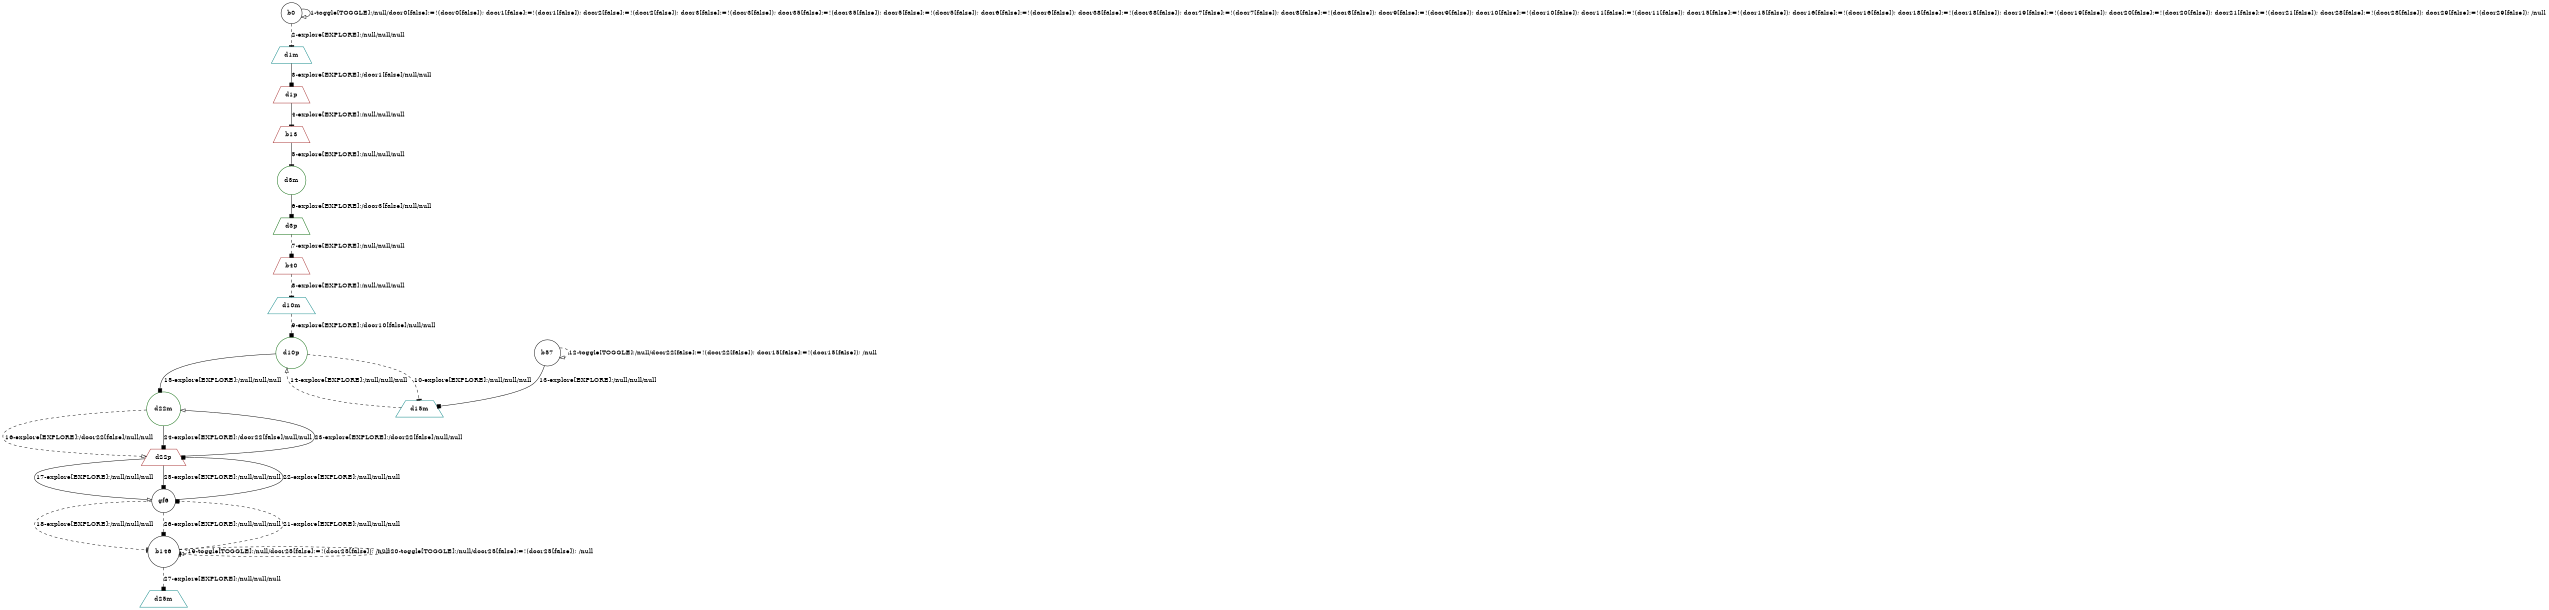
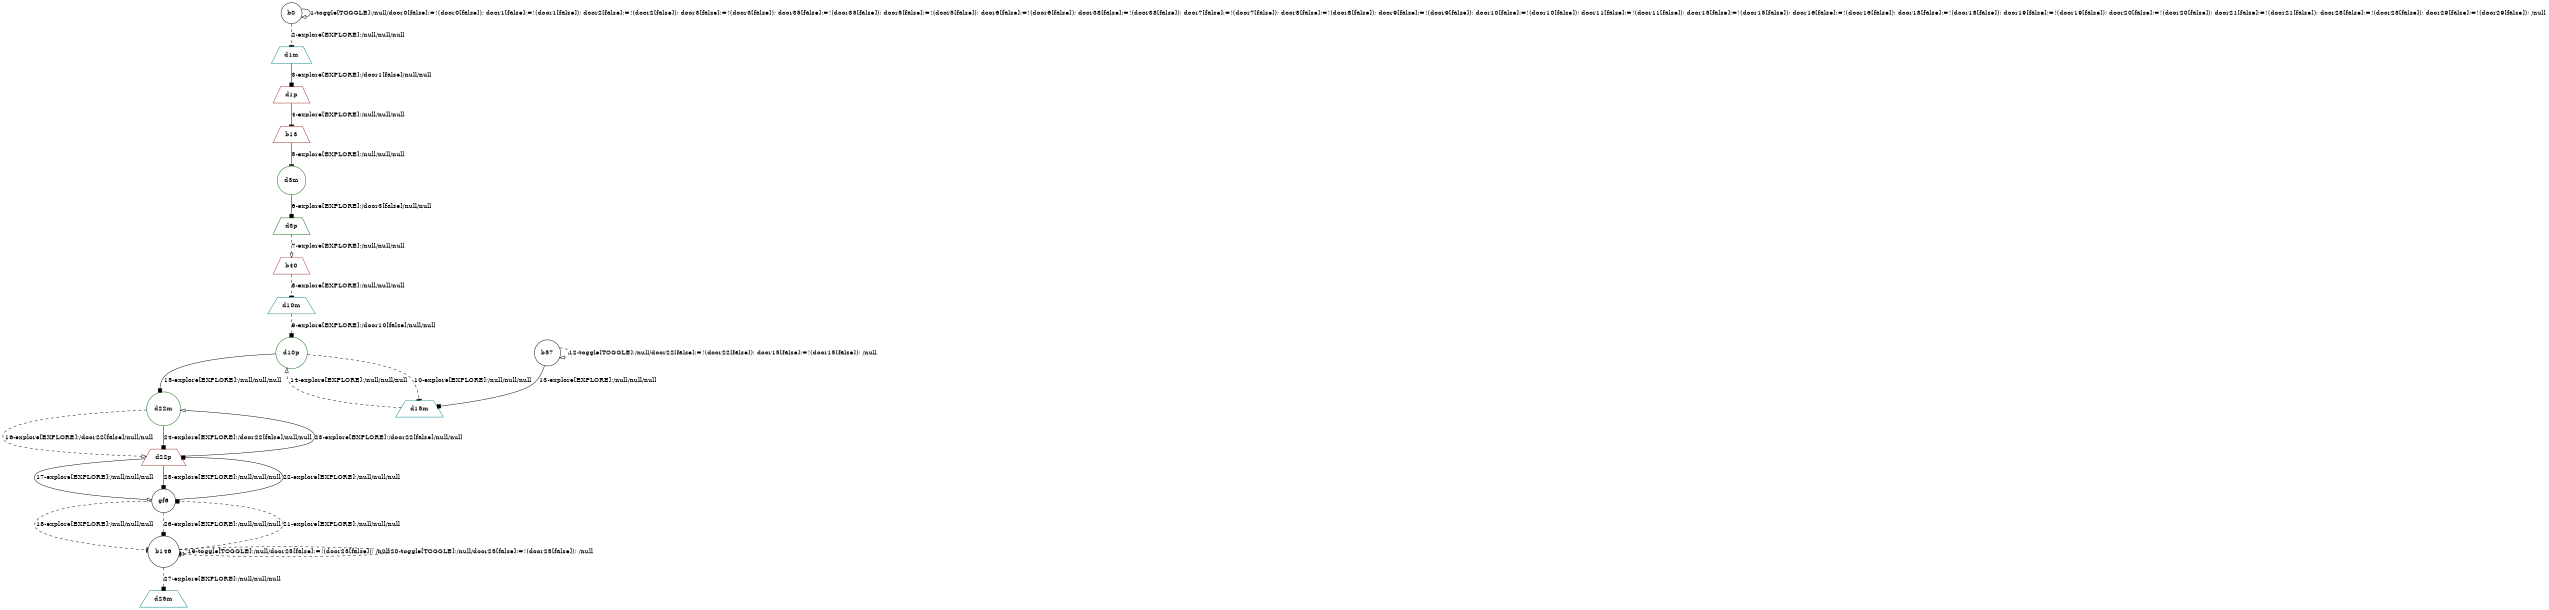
edge "d3p" -> "b40": arrowhead box -> onormal
